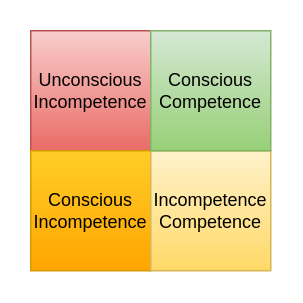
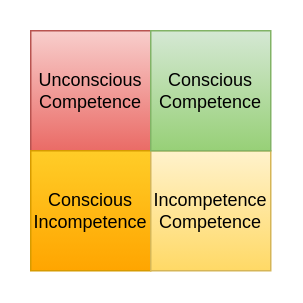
node "Unconscious Incompetence": label "Unconscious Incompetence" -> "Unconscious Competence"
